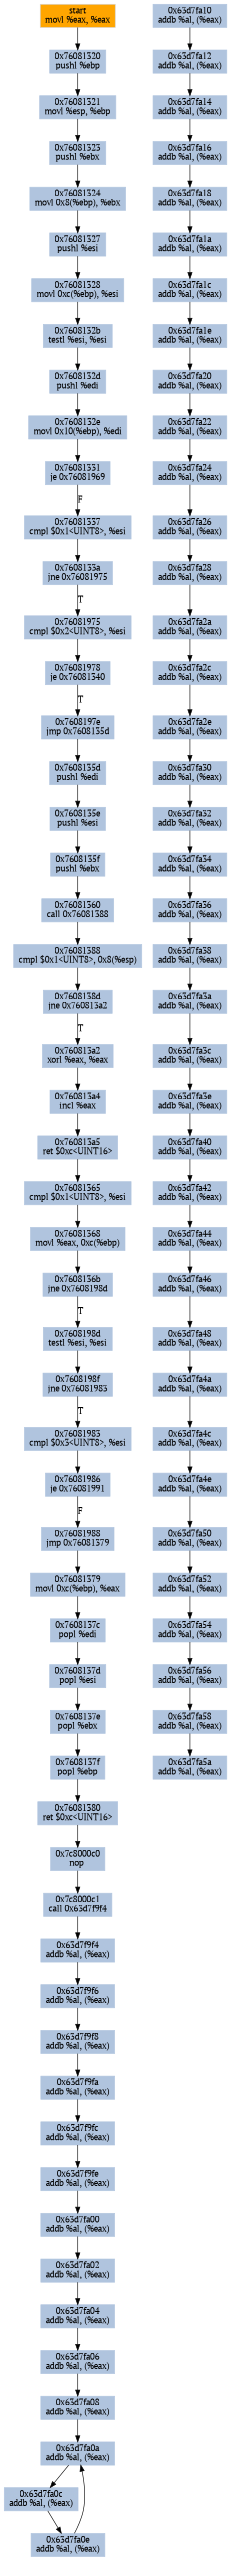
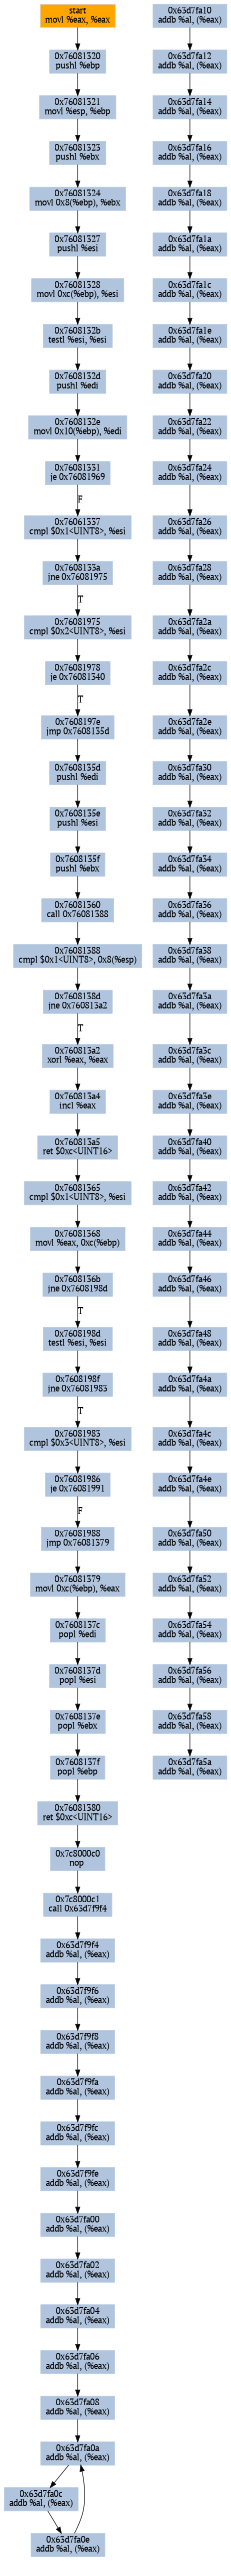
node "0x76081337 cmpl $0x1<UINT8>, %esi": label "0x76081337 cmpl $0x1<UINT8>, %esi" -> "0x76061337 cmpl $0x1<UINT8>, %esi"
